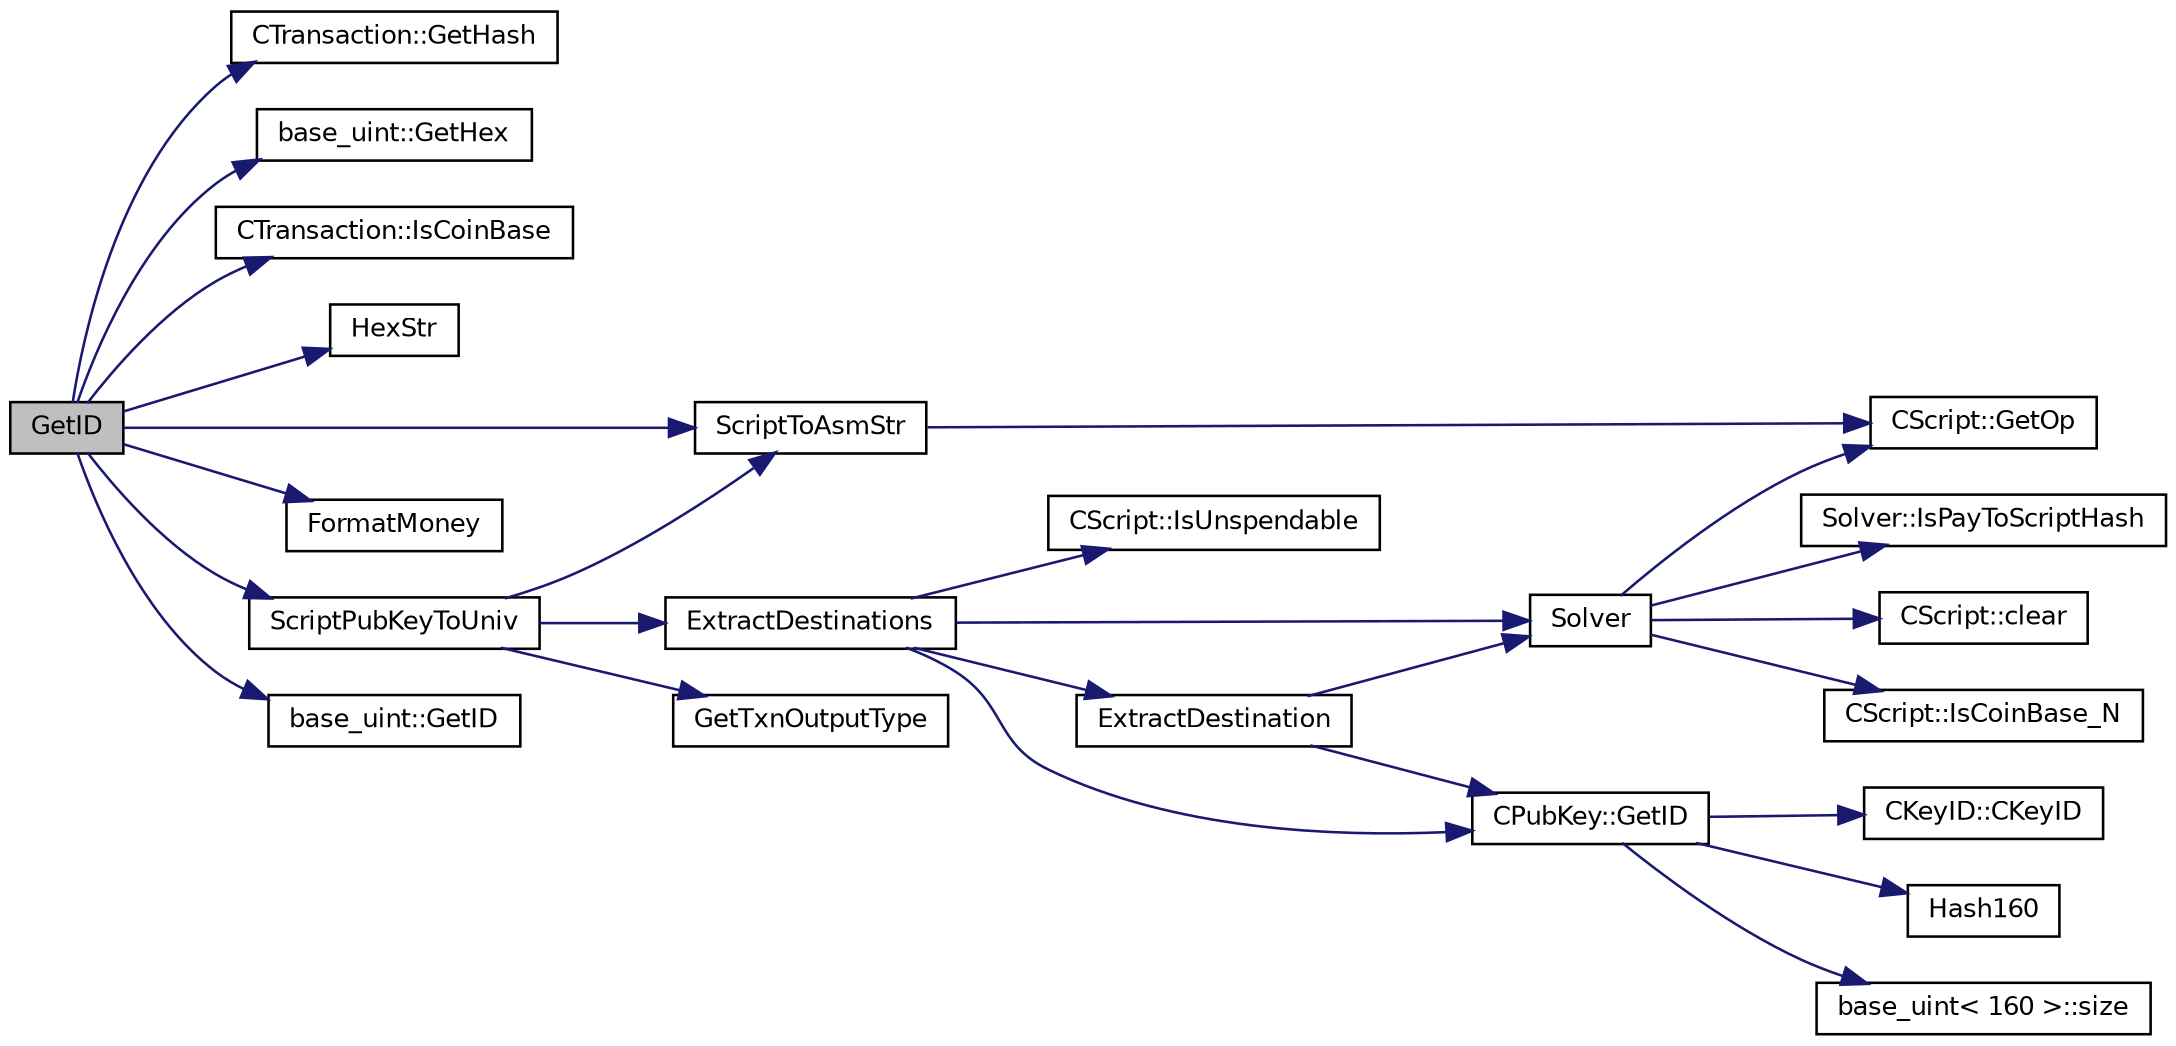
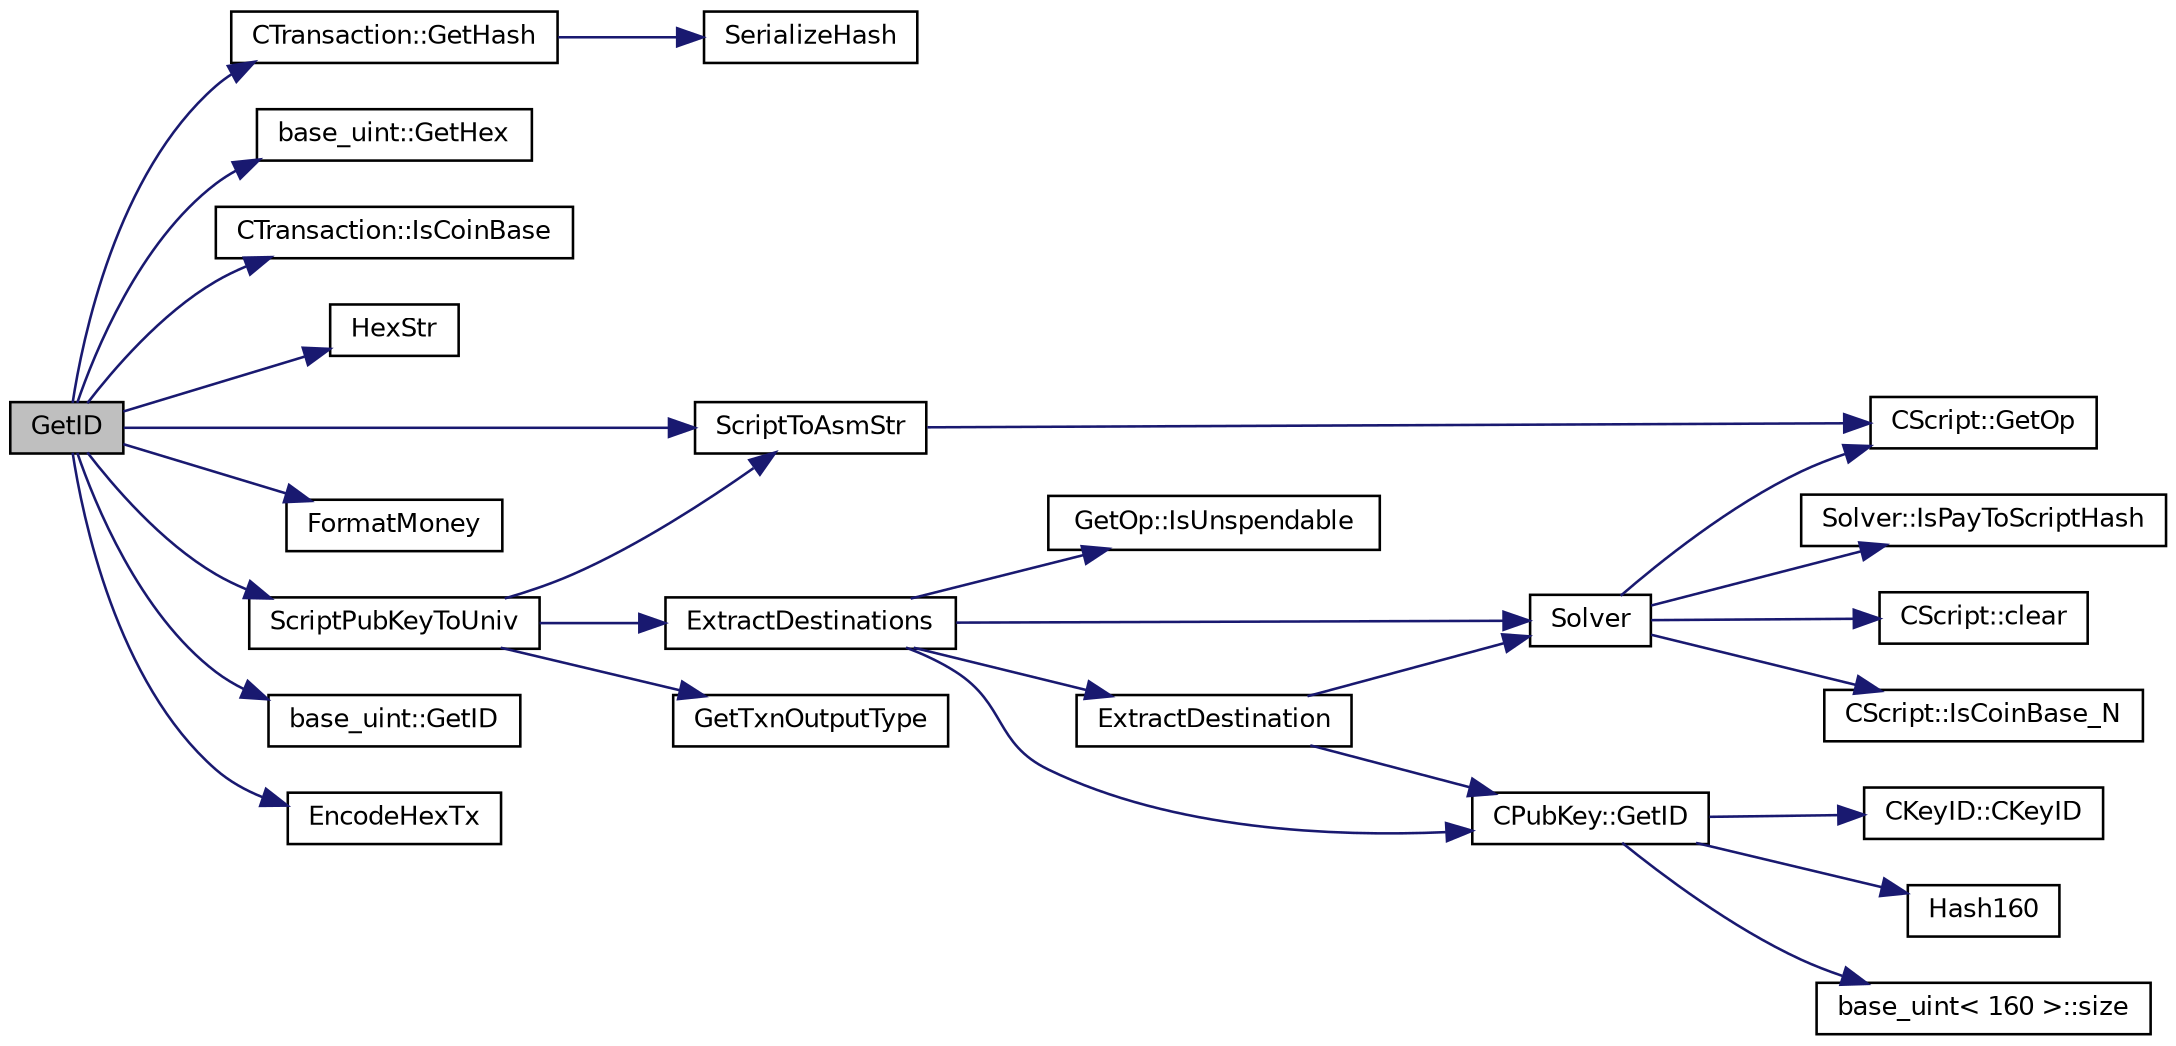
node "SerializeHash": added
node "CScript::IsUnspendable": label "CScript::IsUnspendable" -> "GetOp::IsUnspendable"
node "EncodeHexTx": added
